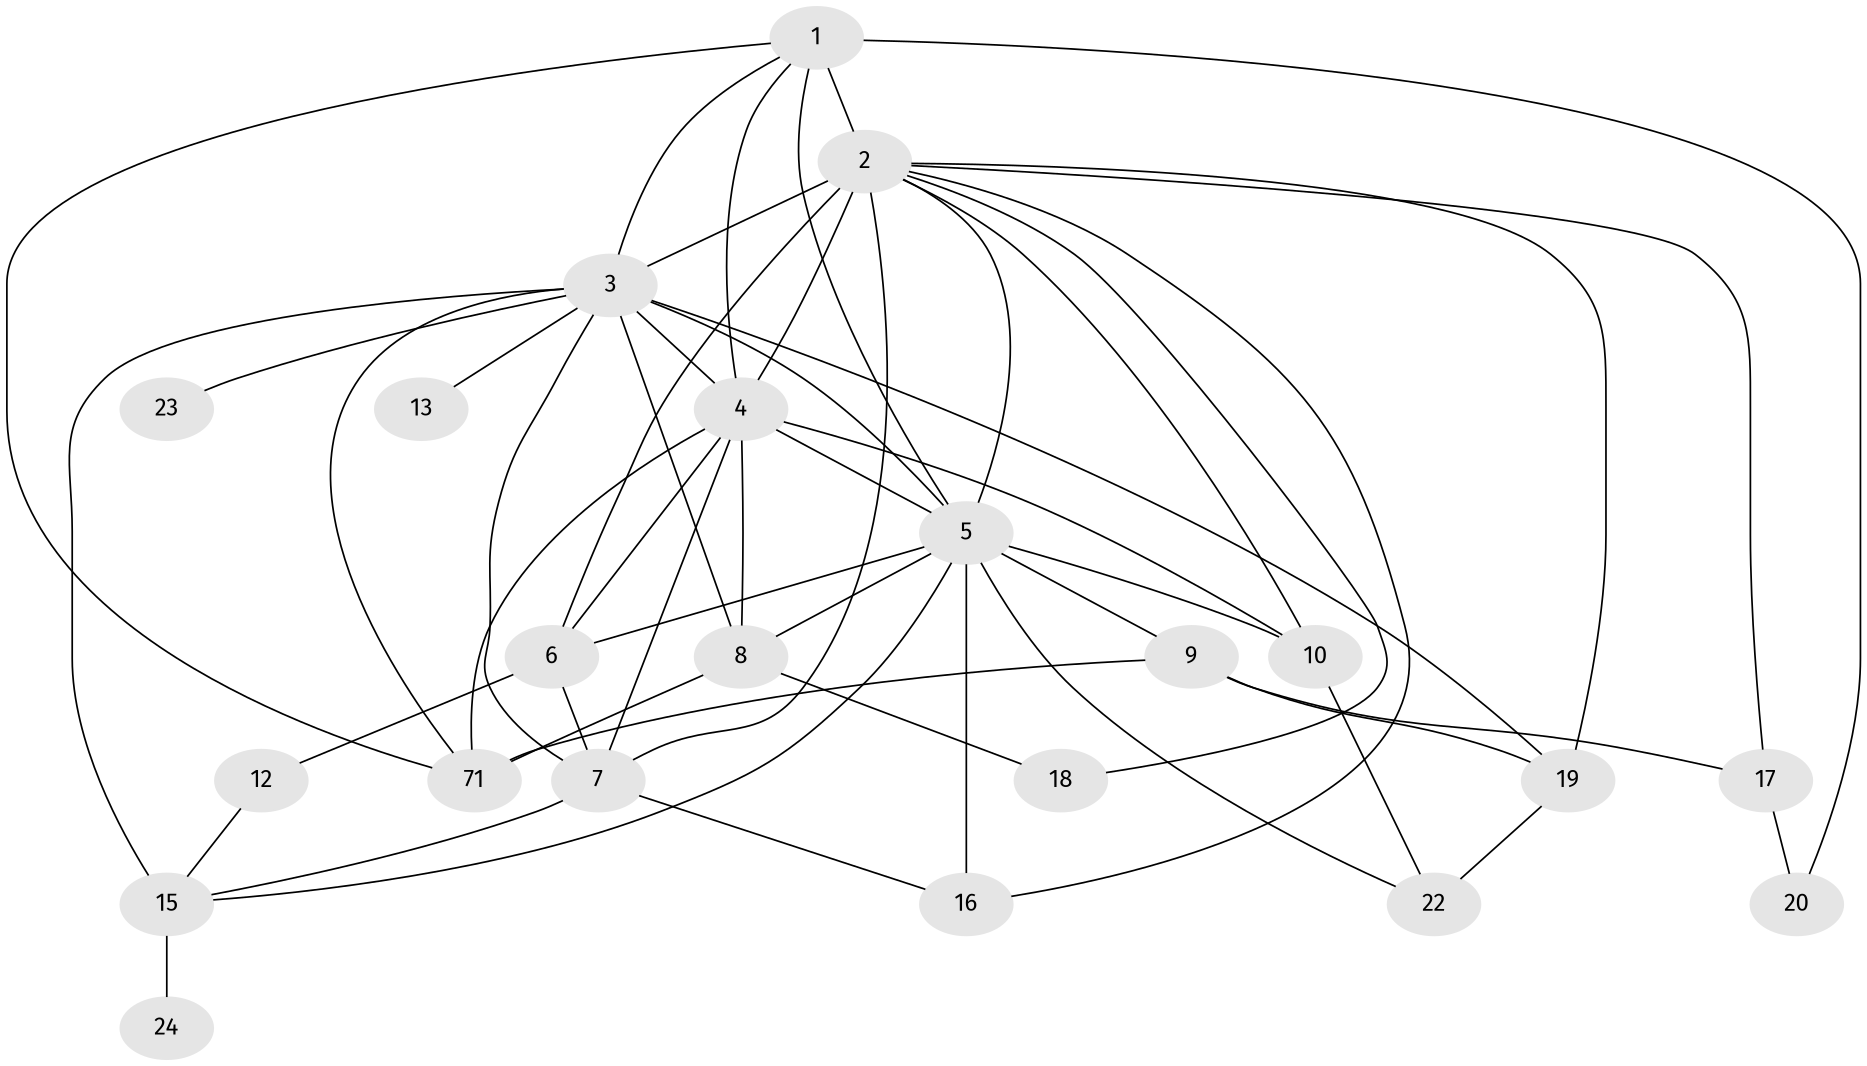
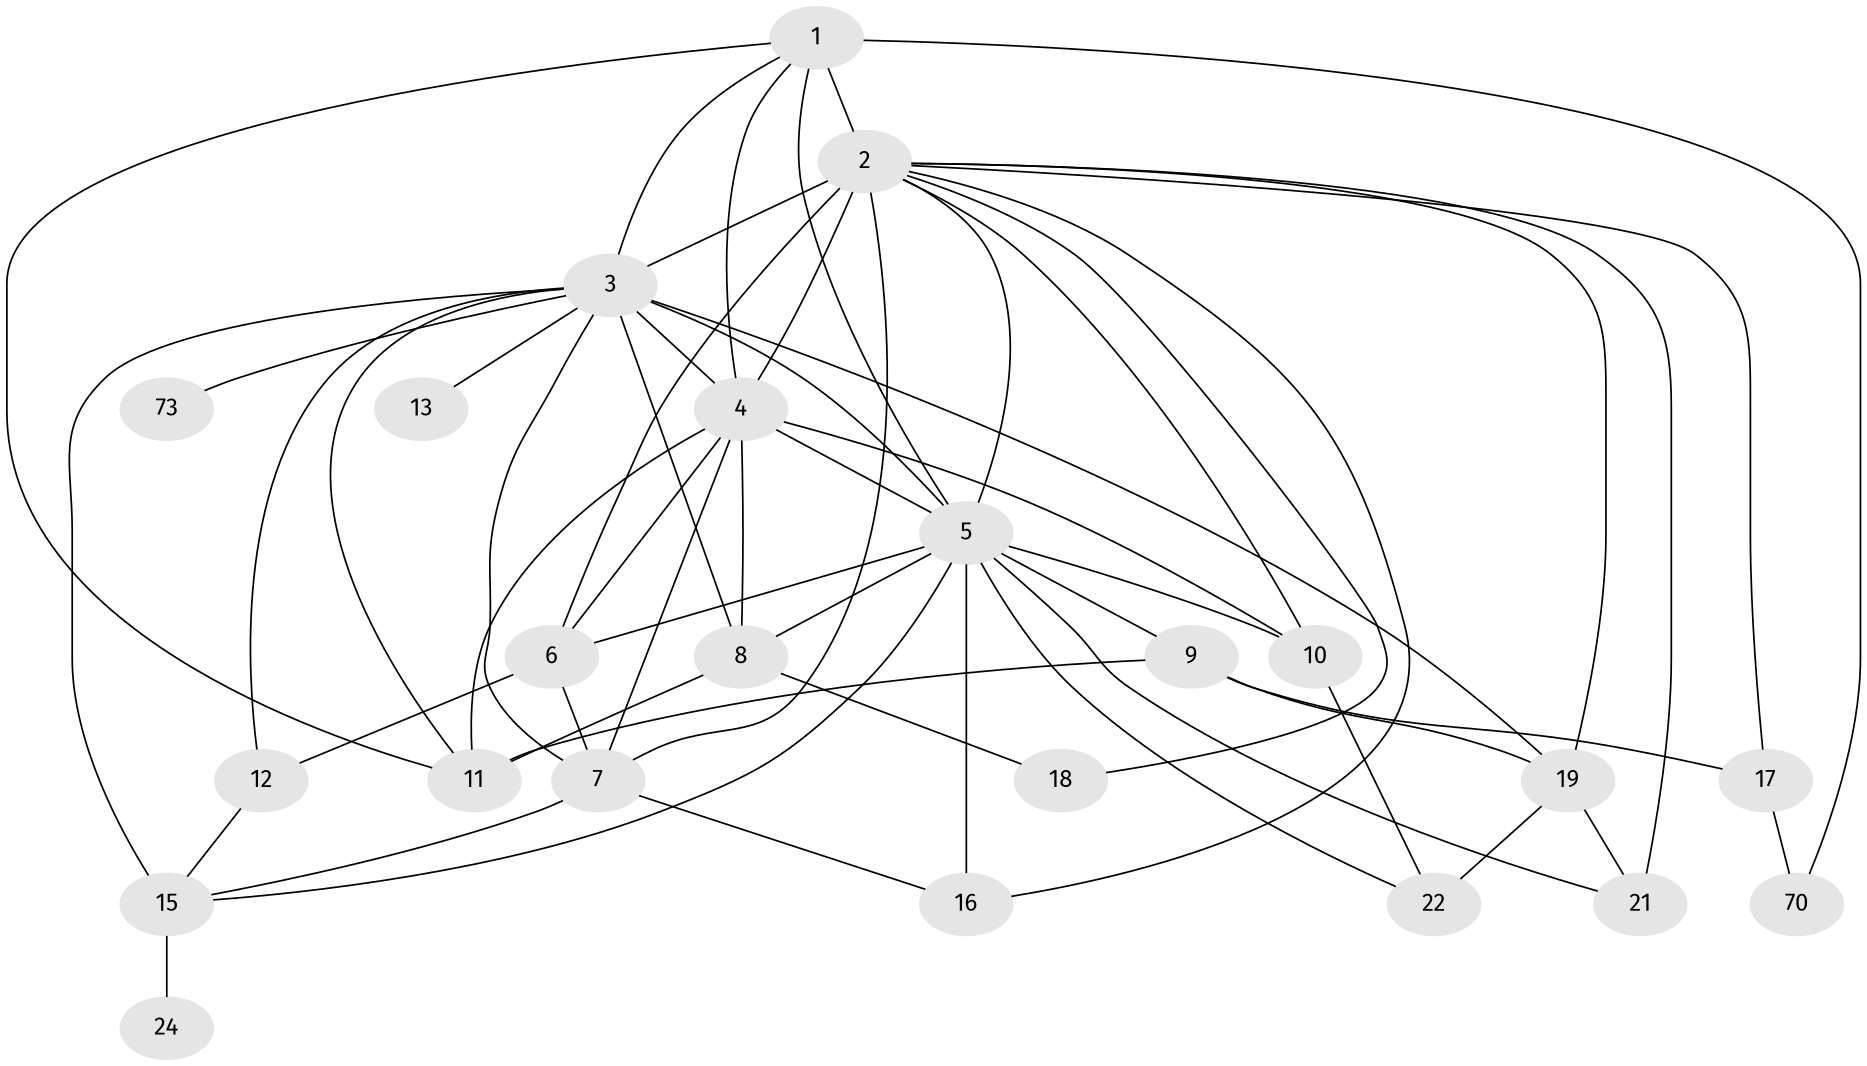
node "23": label "23" -> "73"
edge "3" -- "12": added
node "71": label "71" -> "11"
node "21": added
node "20": label "20" -> "70"
